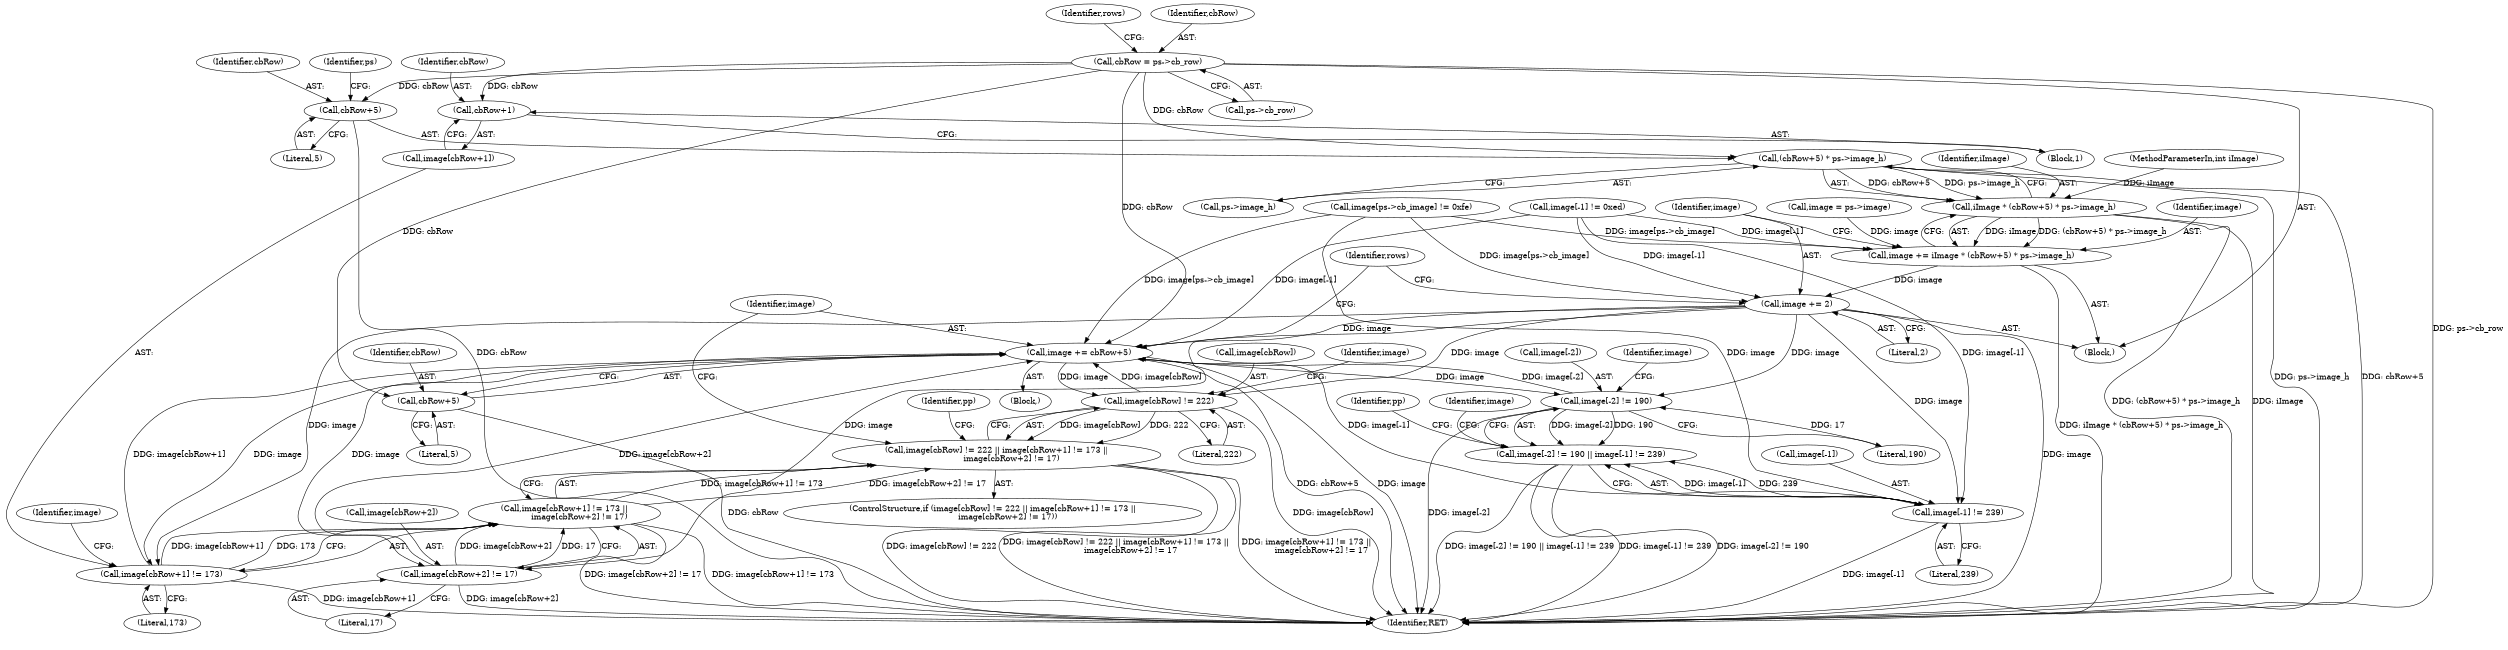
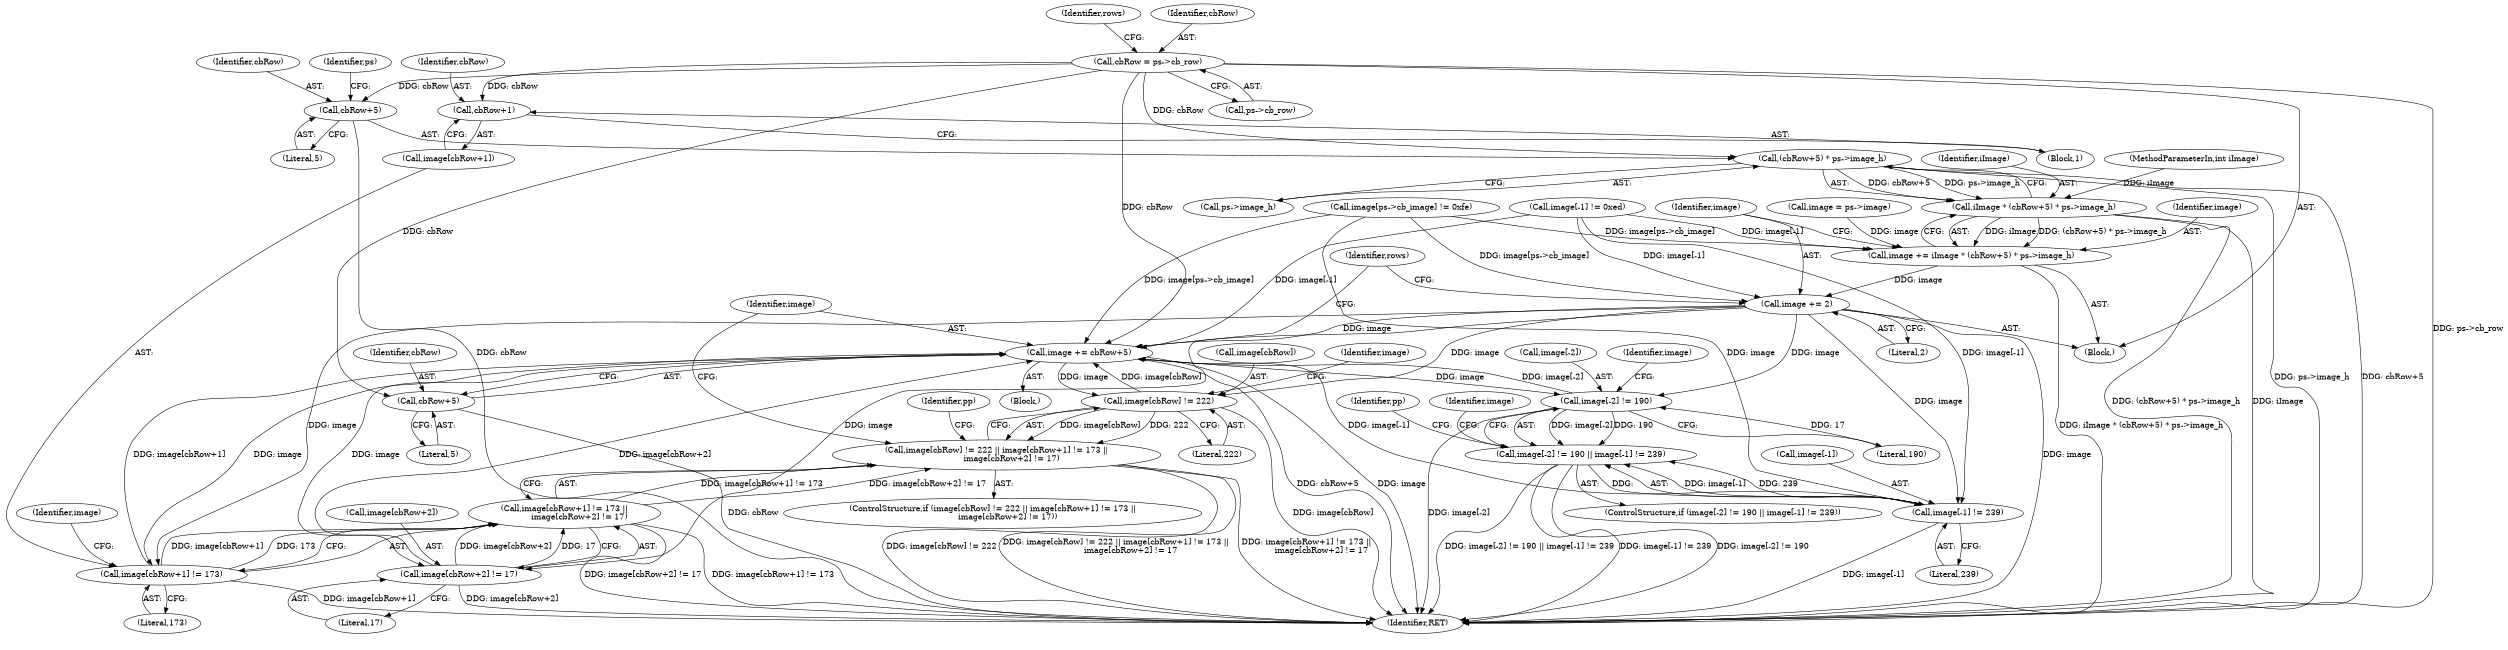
edge "(Call,image[-2] != 190 || image[-1] != 239)" -> "(Call,image[-1] != 239)": label "CFG: " -> "DDG: "
node "(ControlStructure,if (image[-2] != 190 || image[-1] != 239))": added
